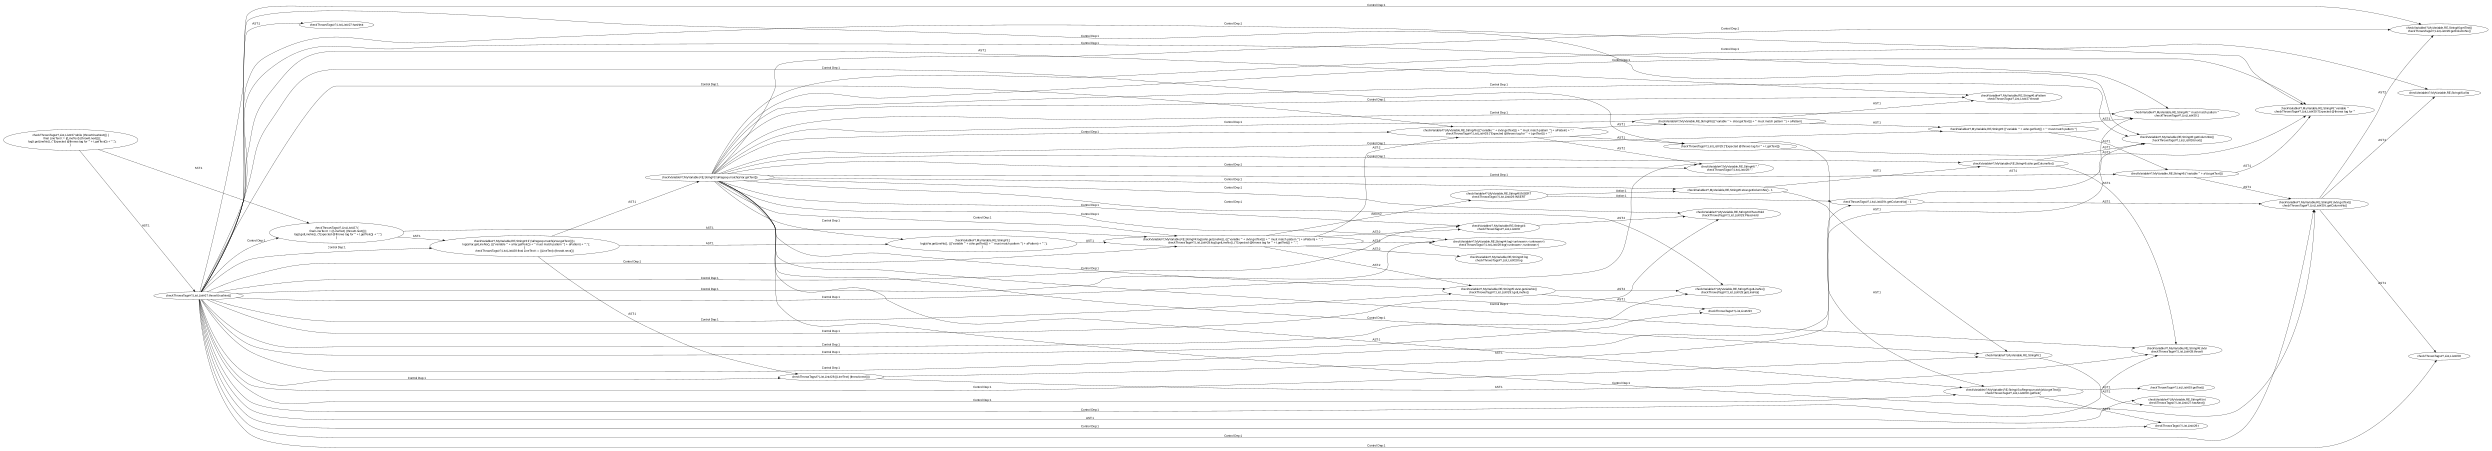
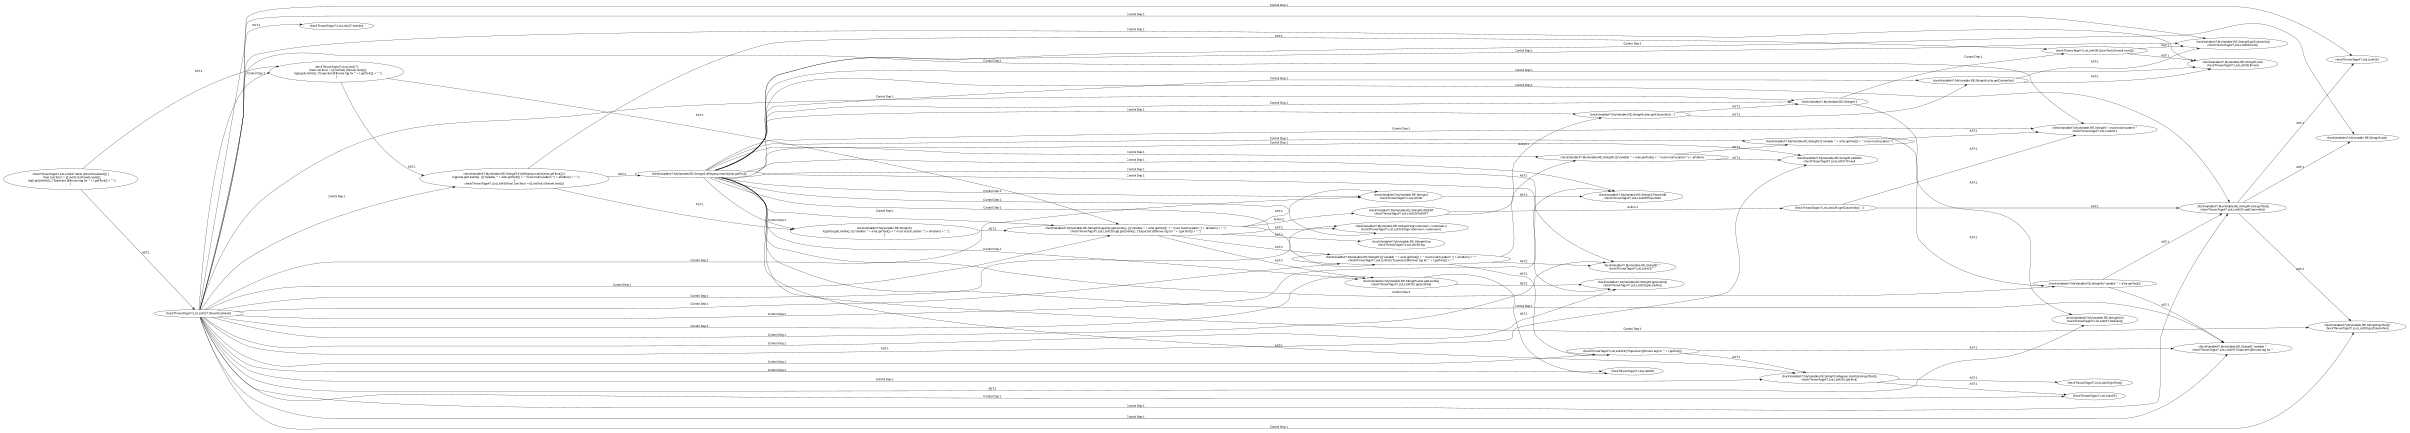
edge "checkThrowsTags#?,List,List#27:throwIt.hasNext()" -> "checkThrowsTags#?,List,List#29:t.getColumnNo() - 1": removed, label "Control Dep:1"
edge "checkThrowsTags#?,List,List#27:throwIt.hasNext()" -> "checkThrowsTags#?,List,List#28:((LineText) (throwIt.next()))": now "checkVariable#?,MyVariable,RE,String#6:1" -> "checkThrowsTags#?,List,List#28:((LineText) (throwIt.next()))"
